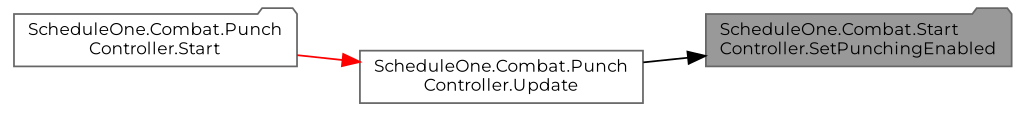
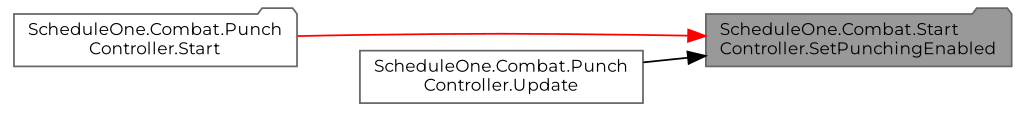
edge "ScheduleOne.Combat.Punch Controller.Start" -> "ScheduleOne.Combat.Punch Controller.Update": now "ScheduleOne.Combat.Punch Controller.Start" -> "ScheduleOne.Combat.Start Controller.SetPunchingEnabled"
